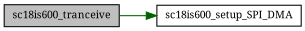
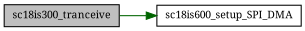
node "sc18is600_tranceive": label "sc18is600_tranceive" -> "sc18is300_tranceive"
